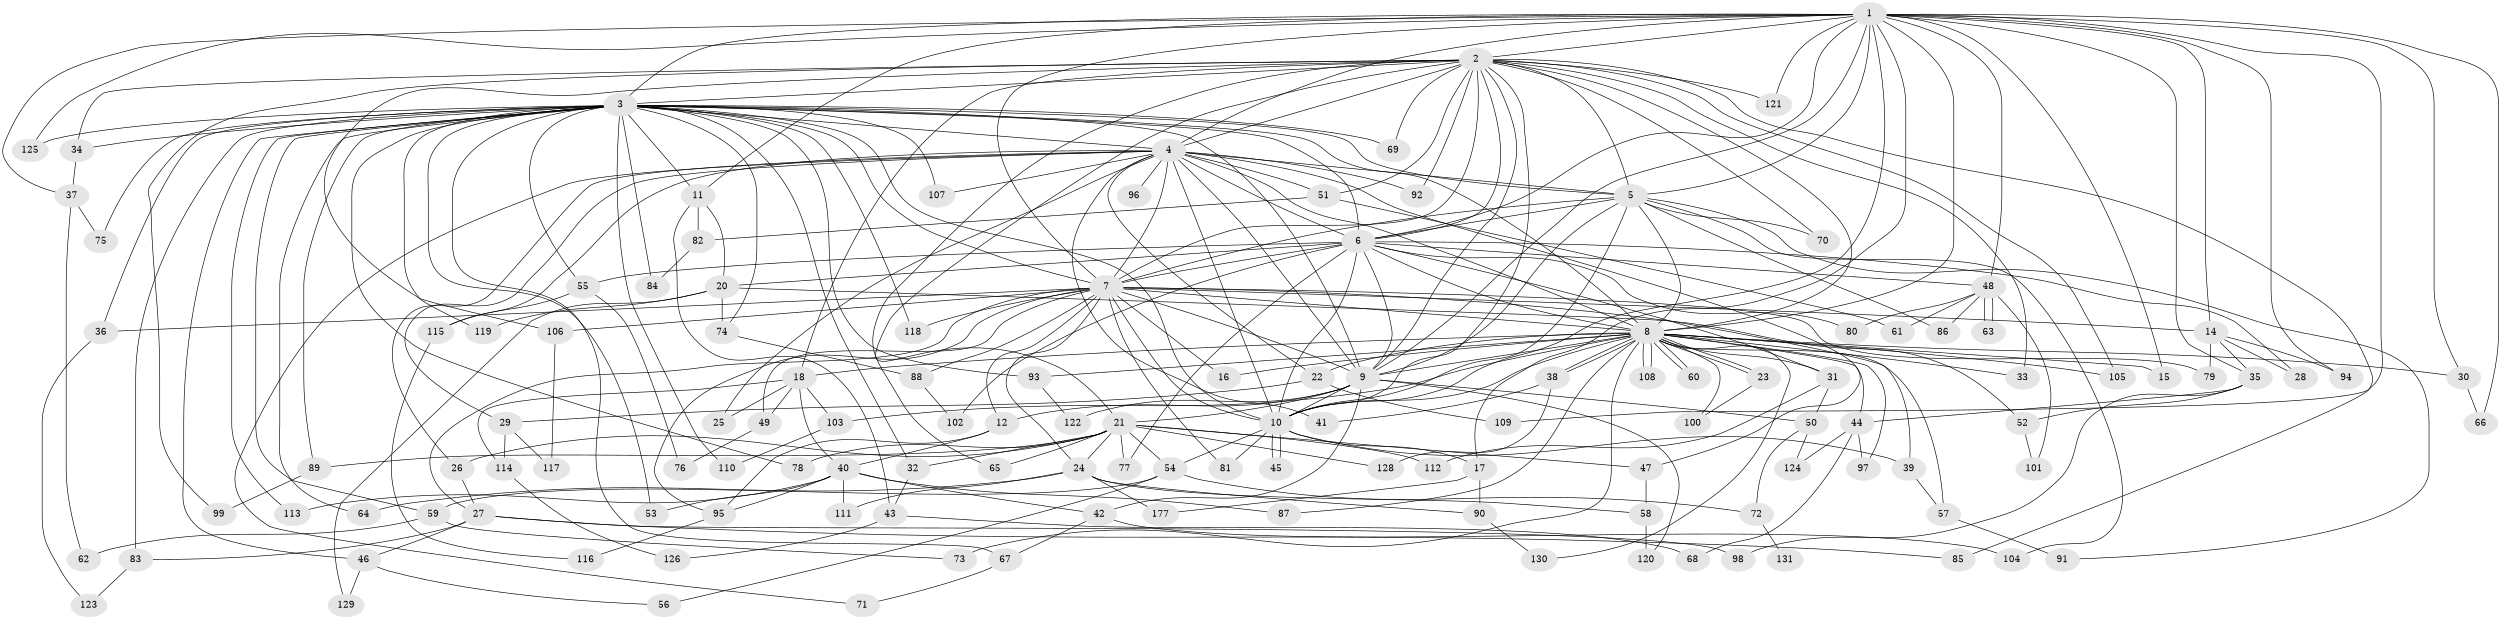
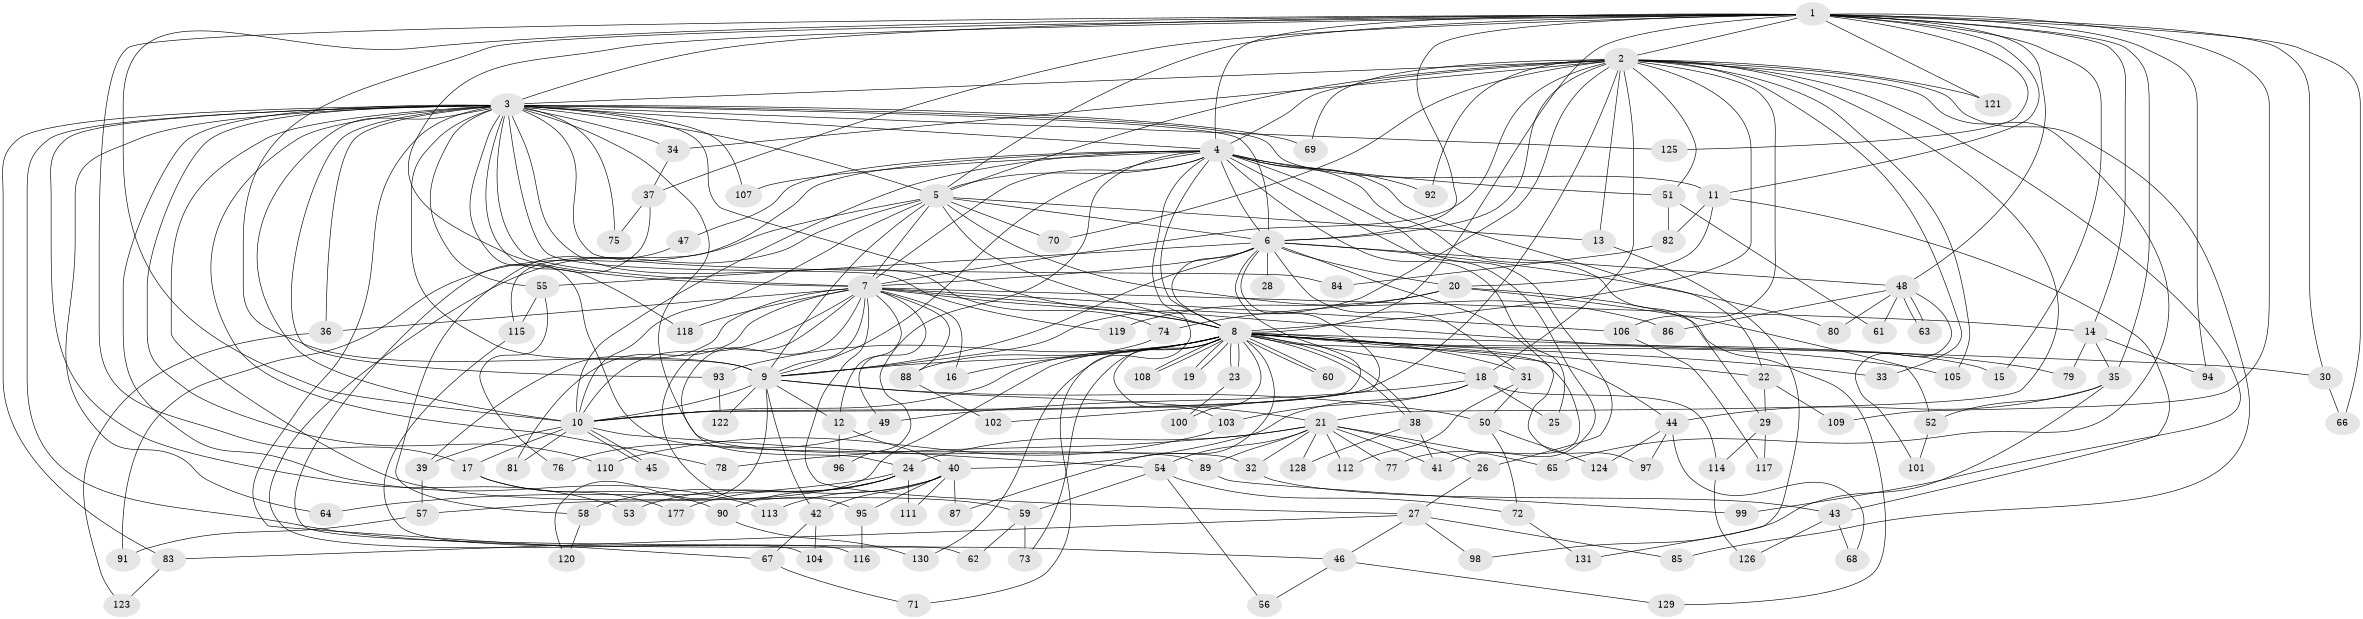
node "13": added
edge "14" -- "28": removed
node "19": added
edge "12" -- "95": now "12" -- "96"
edge "21" -- "47": now "21" -- "41"
